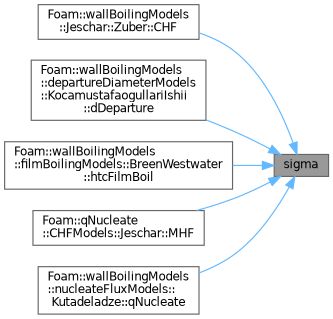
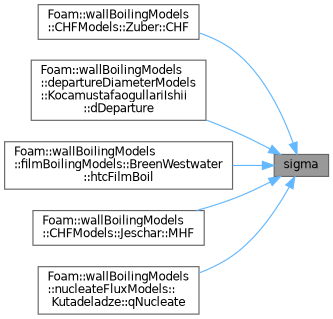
node "Foam::wallBoilingModels ::Jeschar::Zuber::CHF": label "Foam::wallBoilingModels ::Jeschar::Zuber::CHF" -> "Foam::wallBoilingModels ::CHFModels::Zuber::CHF"
node "Foam::qNucleate ::CHFModels::Jeschar::MHF": label "Foam::qNucleate ::CHFModels::Jeschar::MHF" -> "Foam::wallBoilingModels ::CHFModels::Jeschar::MHF"
